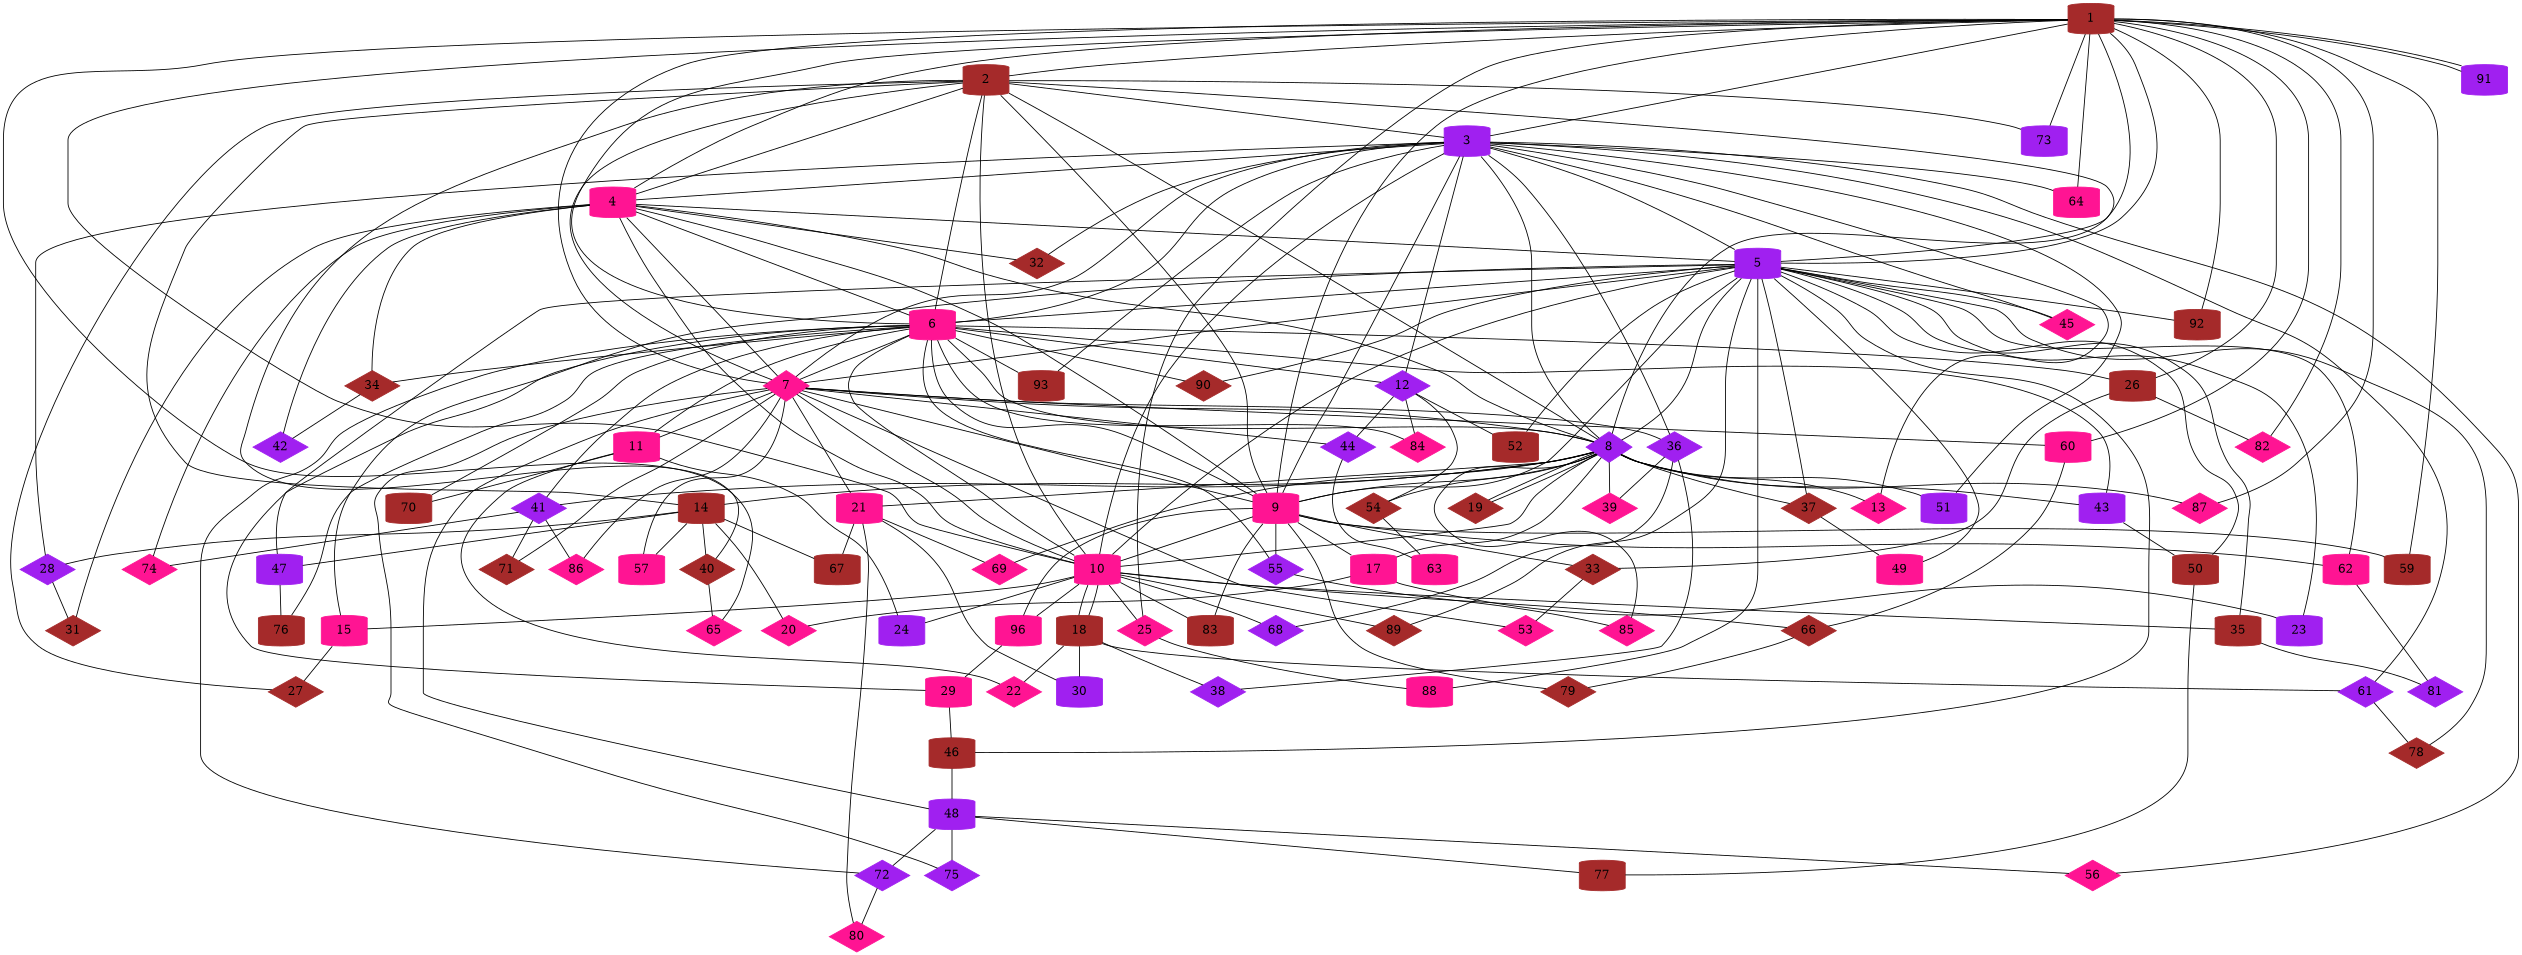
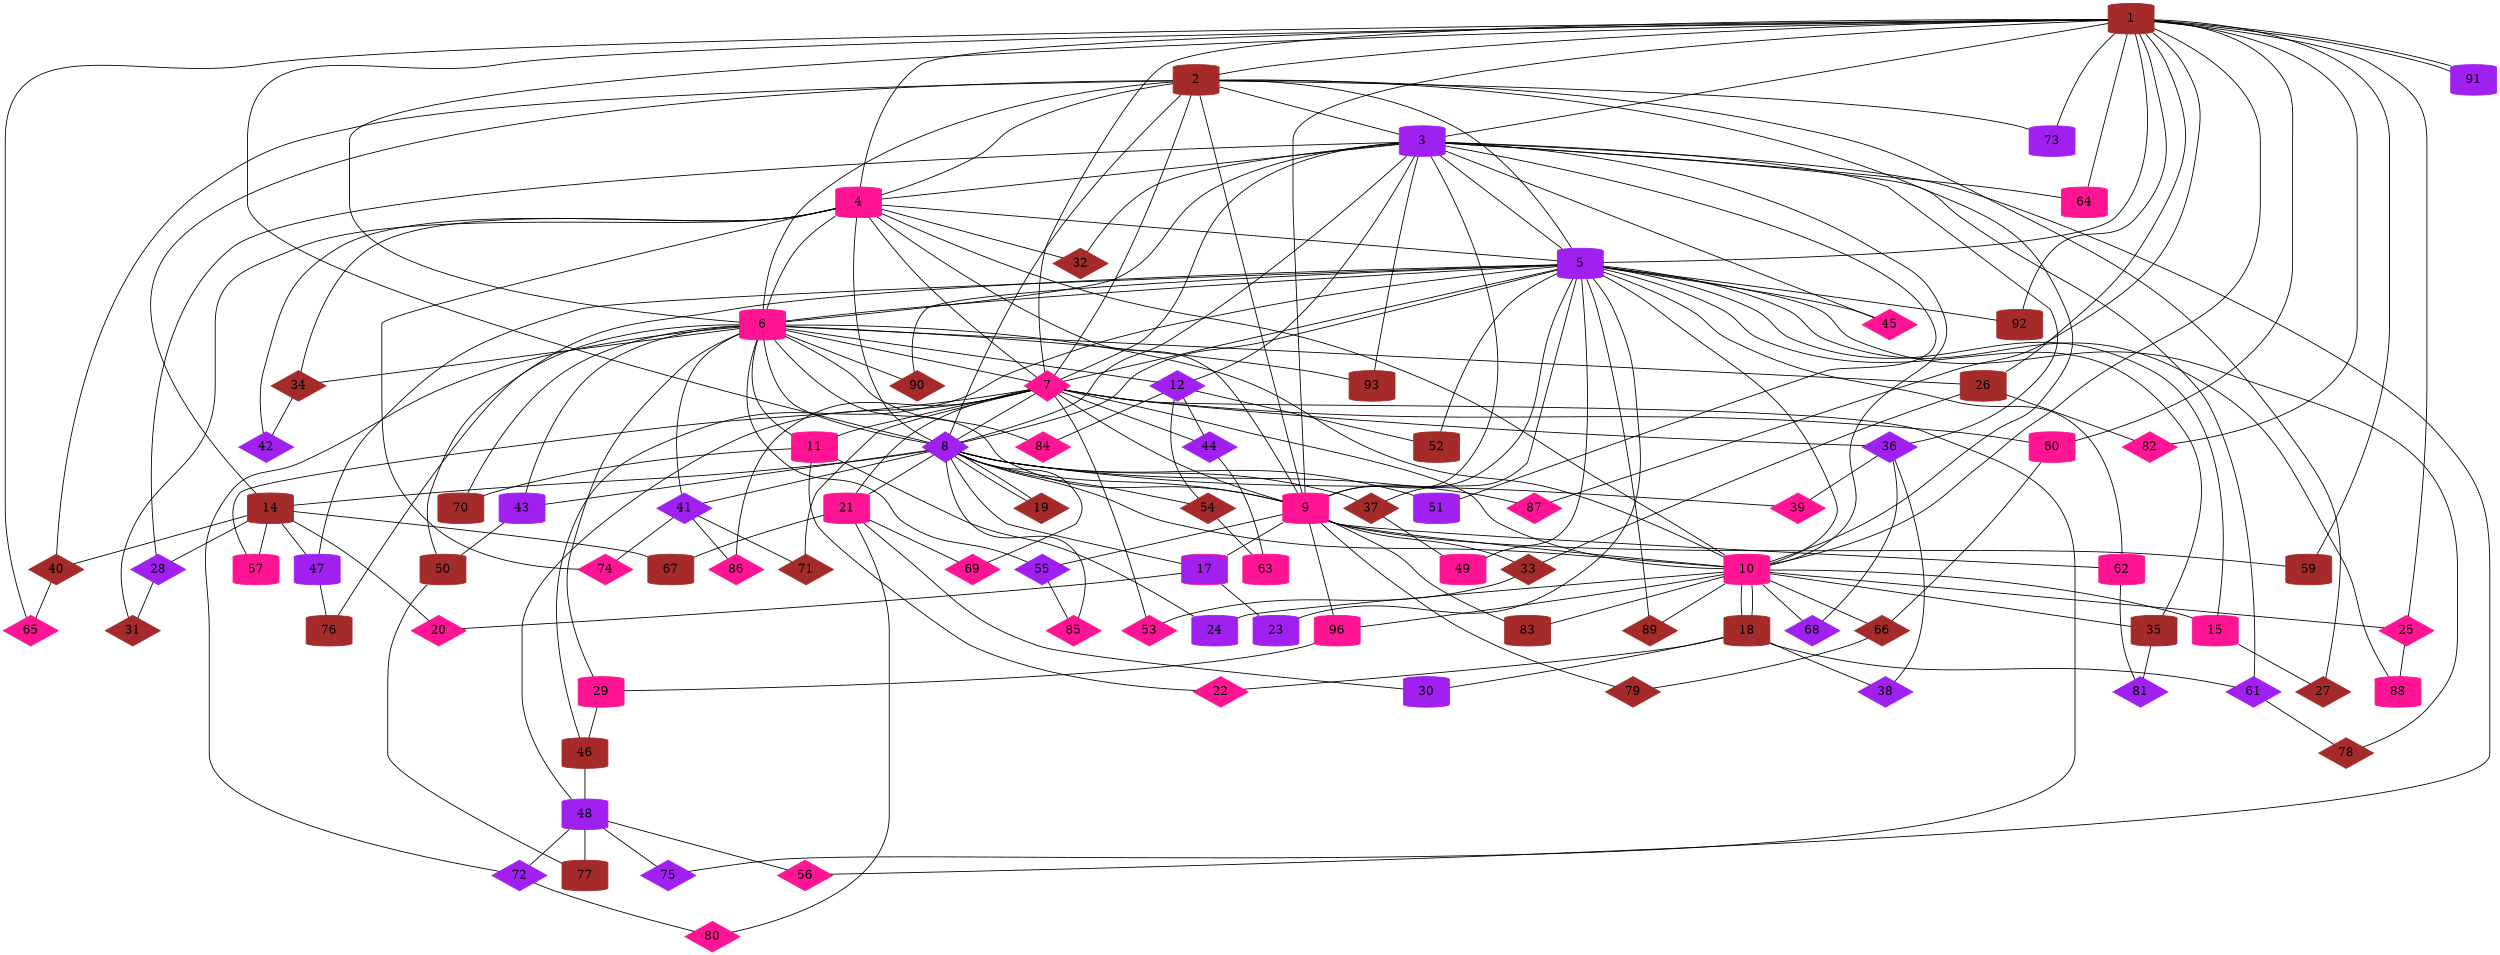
node "13": removed
node "17": fillcolor deeppink -> purple
